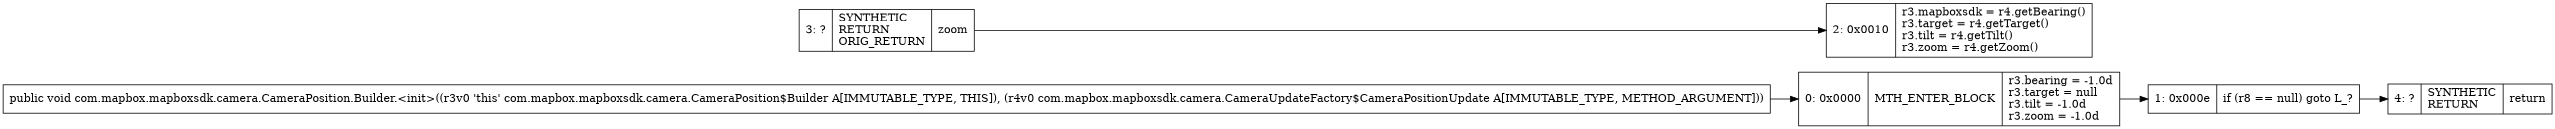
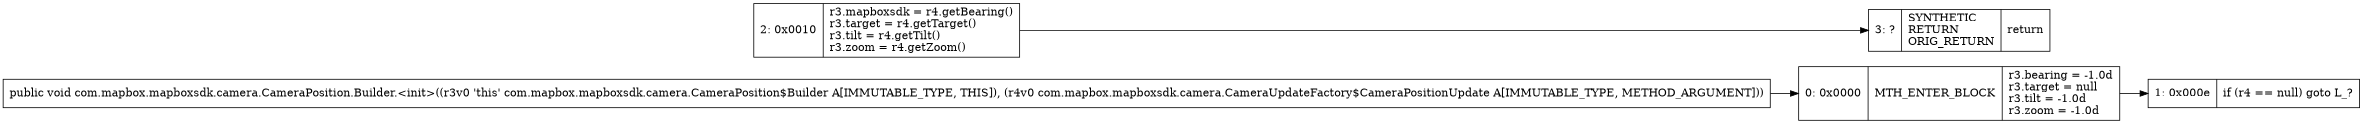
node "3: ?": text "zoom" -> "return"
edge "3: ?" -> "2: 0x0010": reversed
node "1: 0x000e": text "if (r8 == null) goto L_?" -> "if (r4 == null) goto L_?"
node "4: ?": removed
